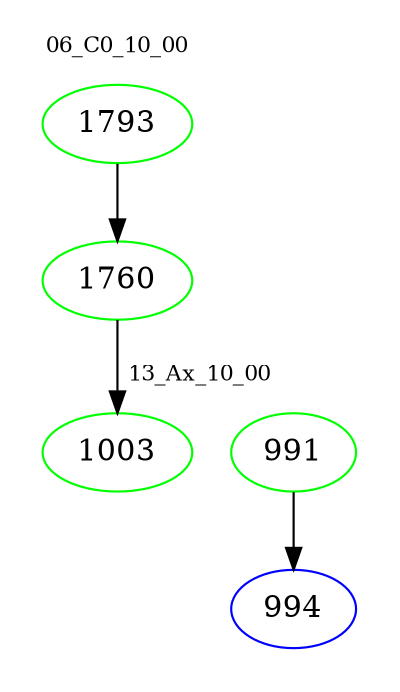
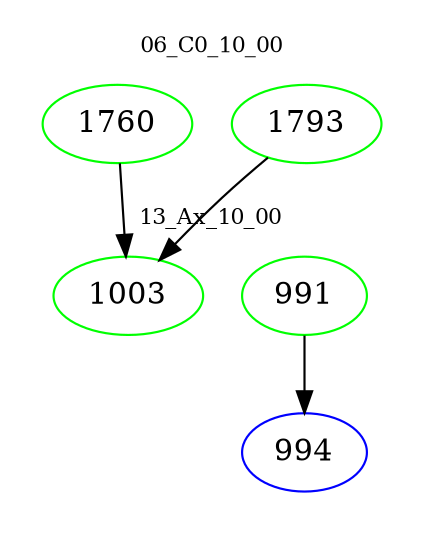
edge "1793" -> "1760": now "1793" -> "1003"
